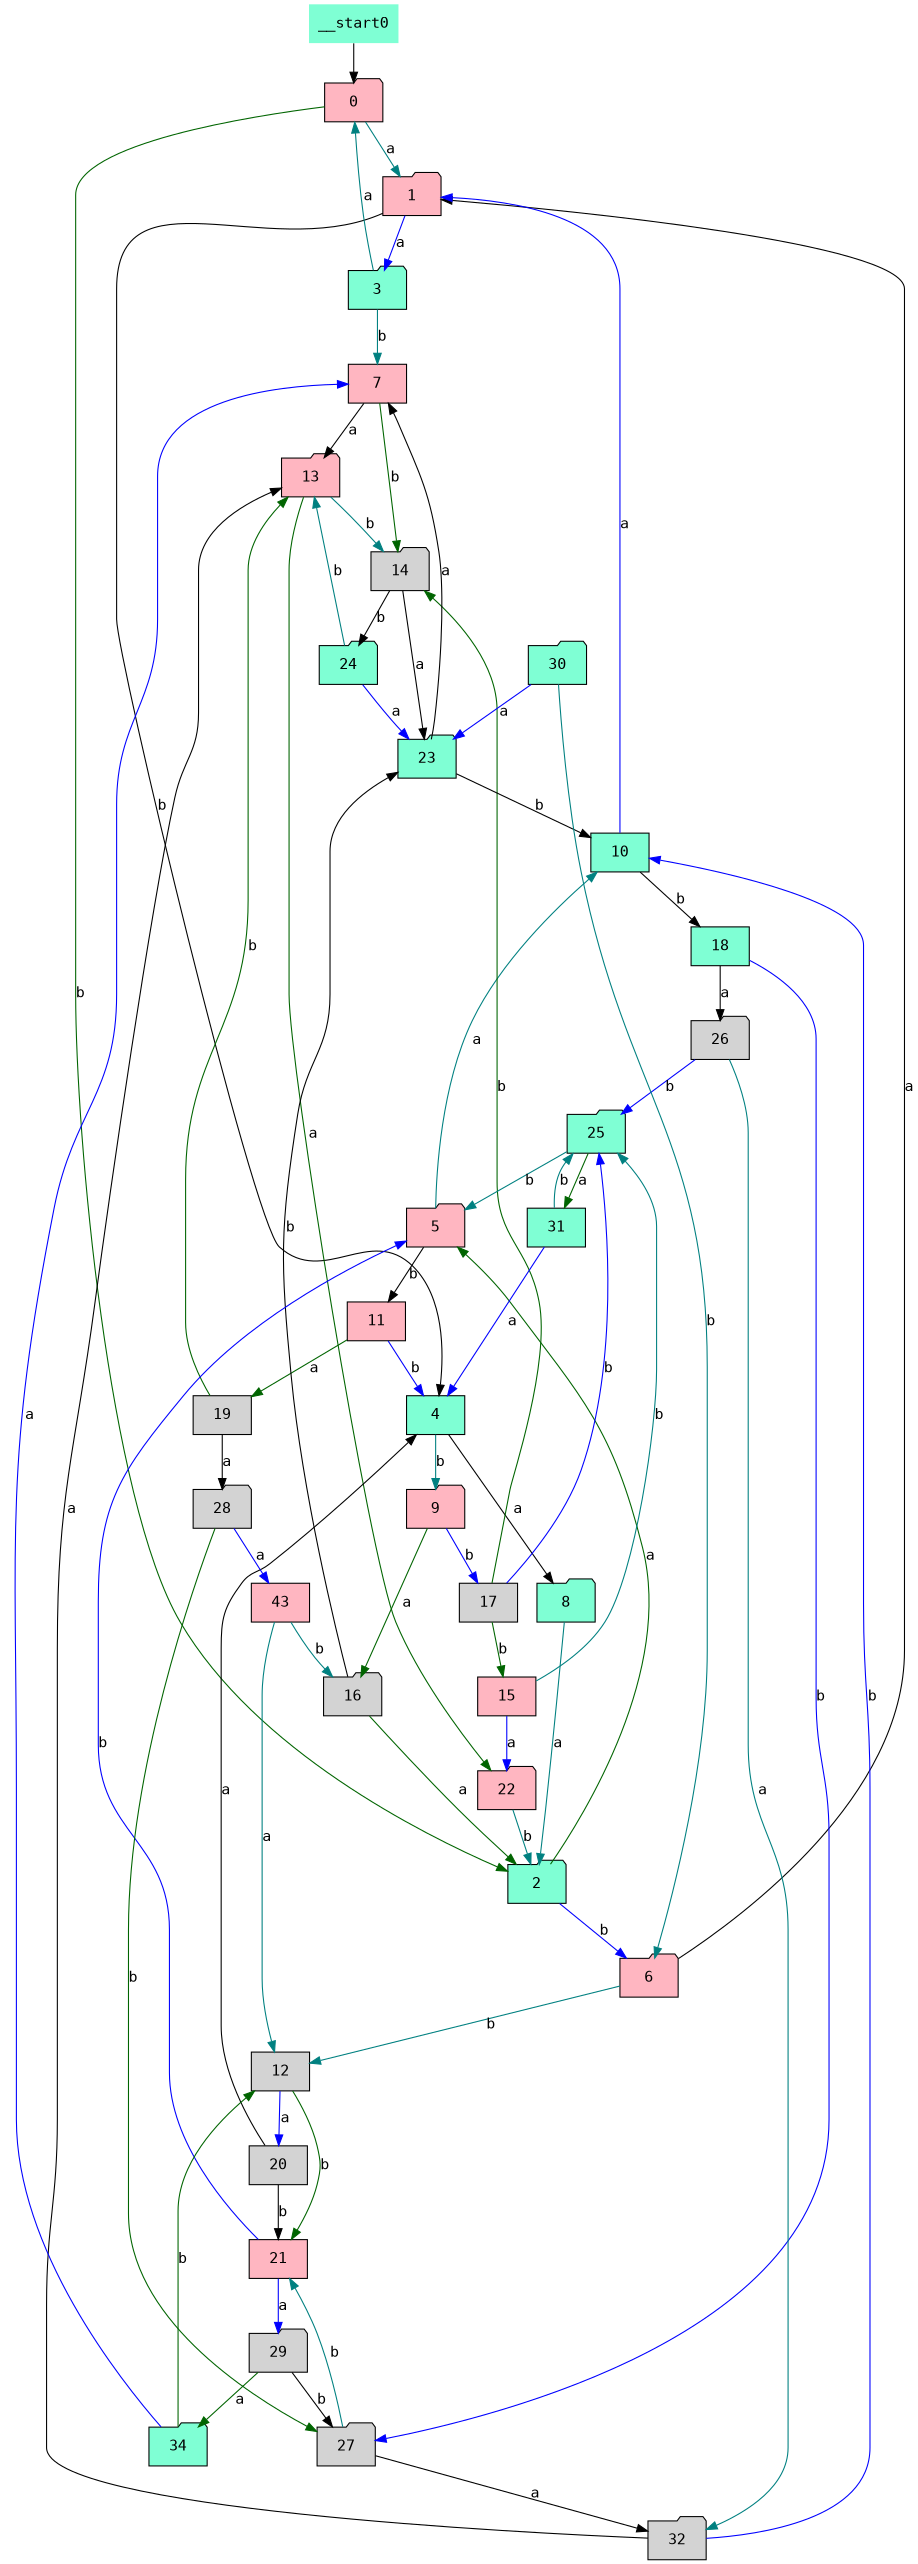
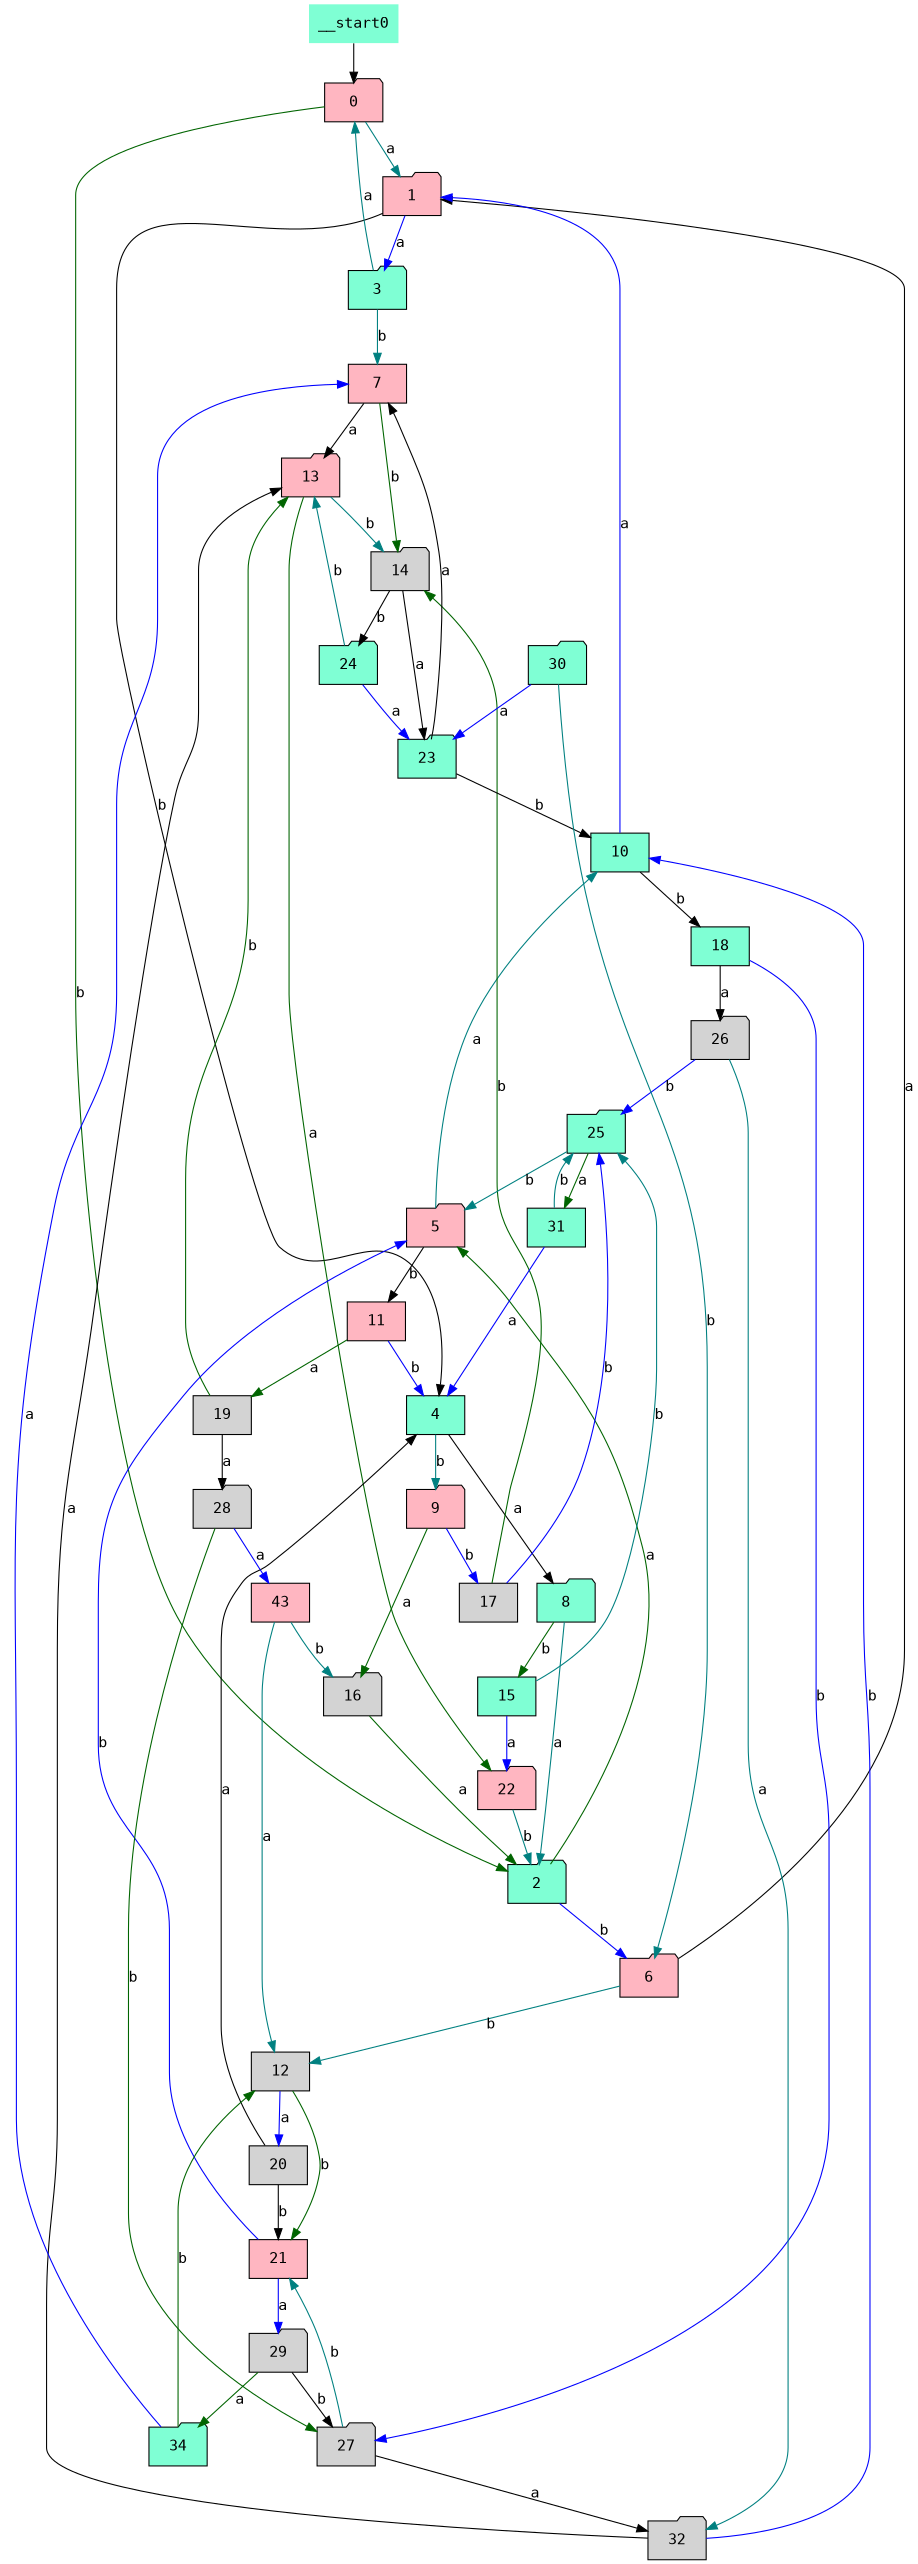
edge "16" -> "23": removed, label "b"
edge "17" -> "15": now "8" -> "15"
node "15": fillcolor lightpink -> aquamarine
